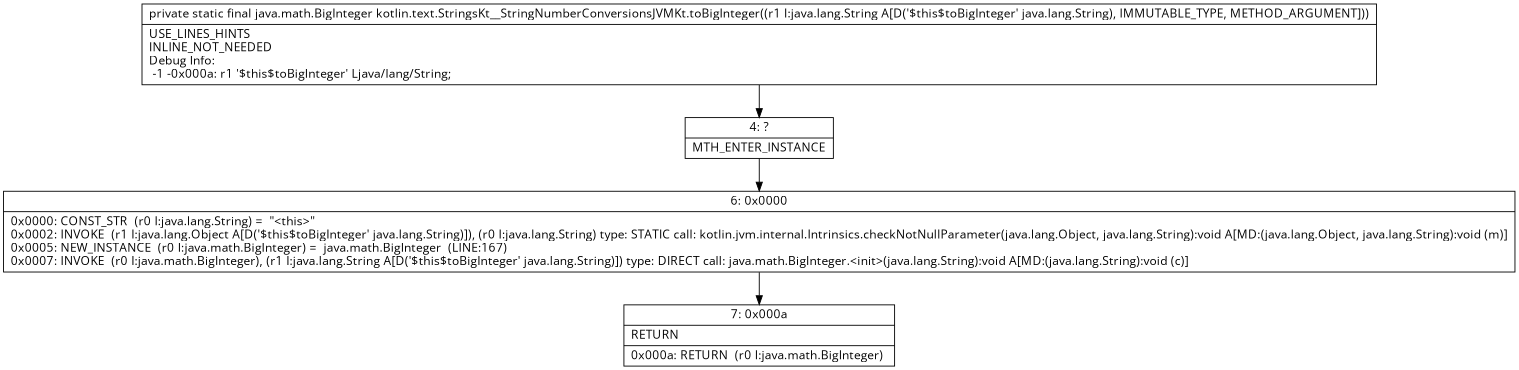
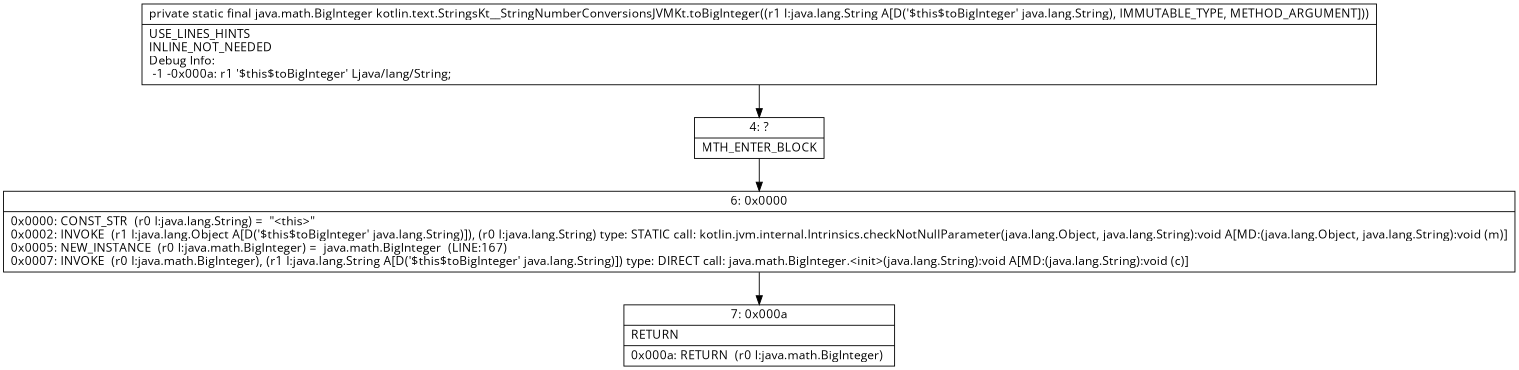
node "4: ?": text "MTH_ENTER_INSTANCE" -> "MTH_ENTER_BLOCK"
